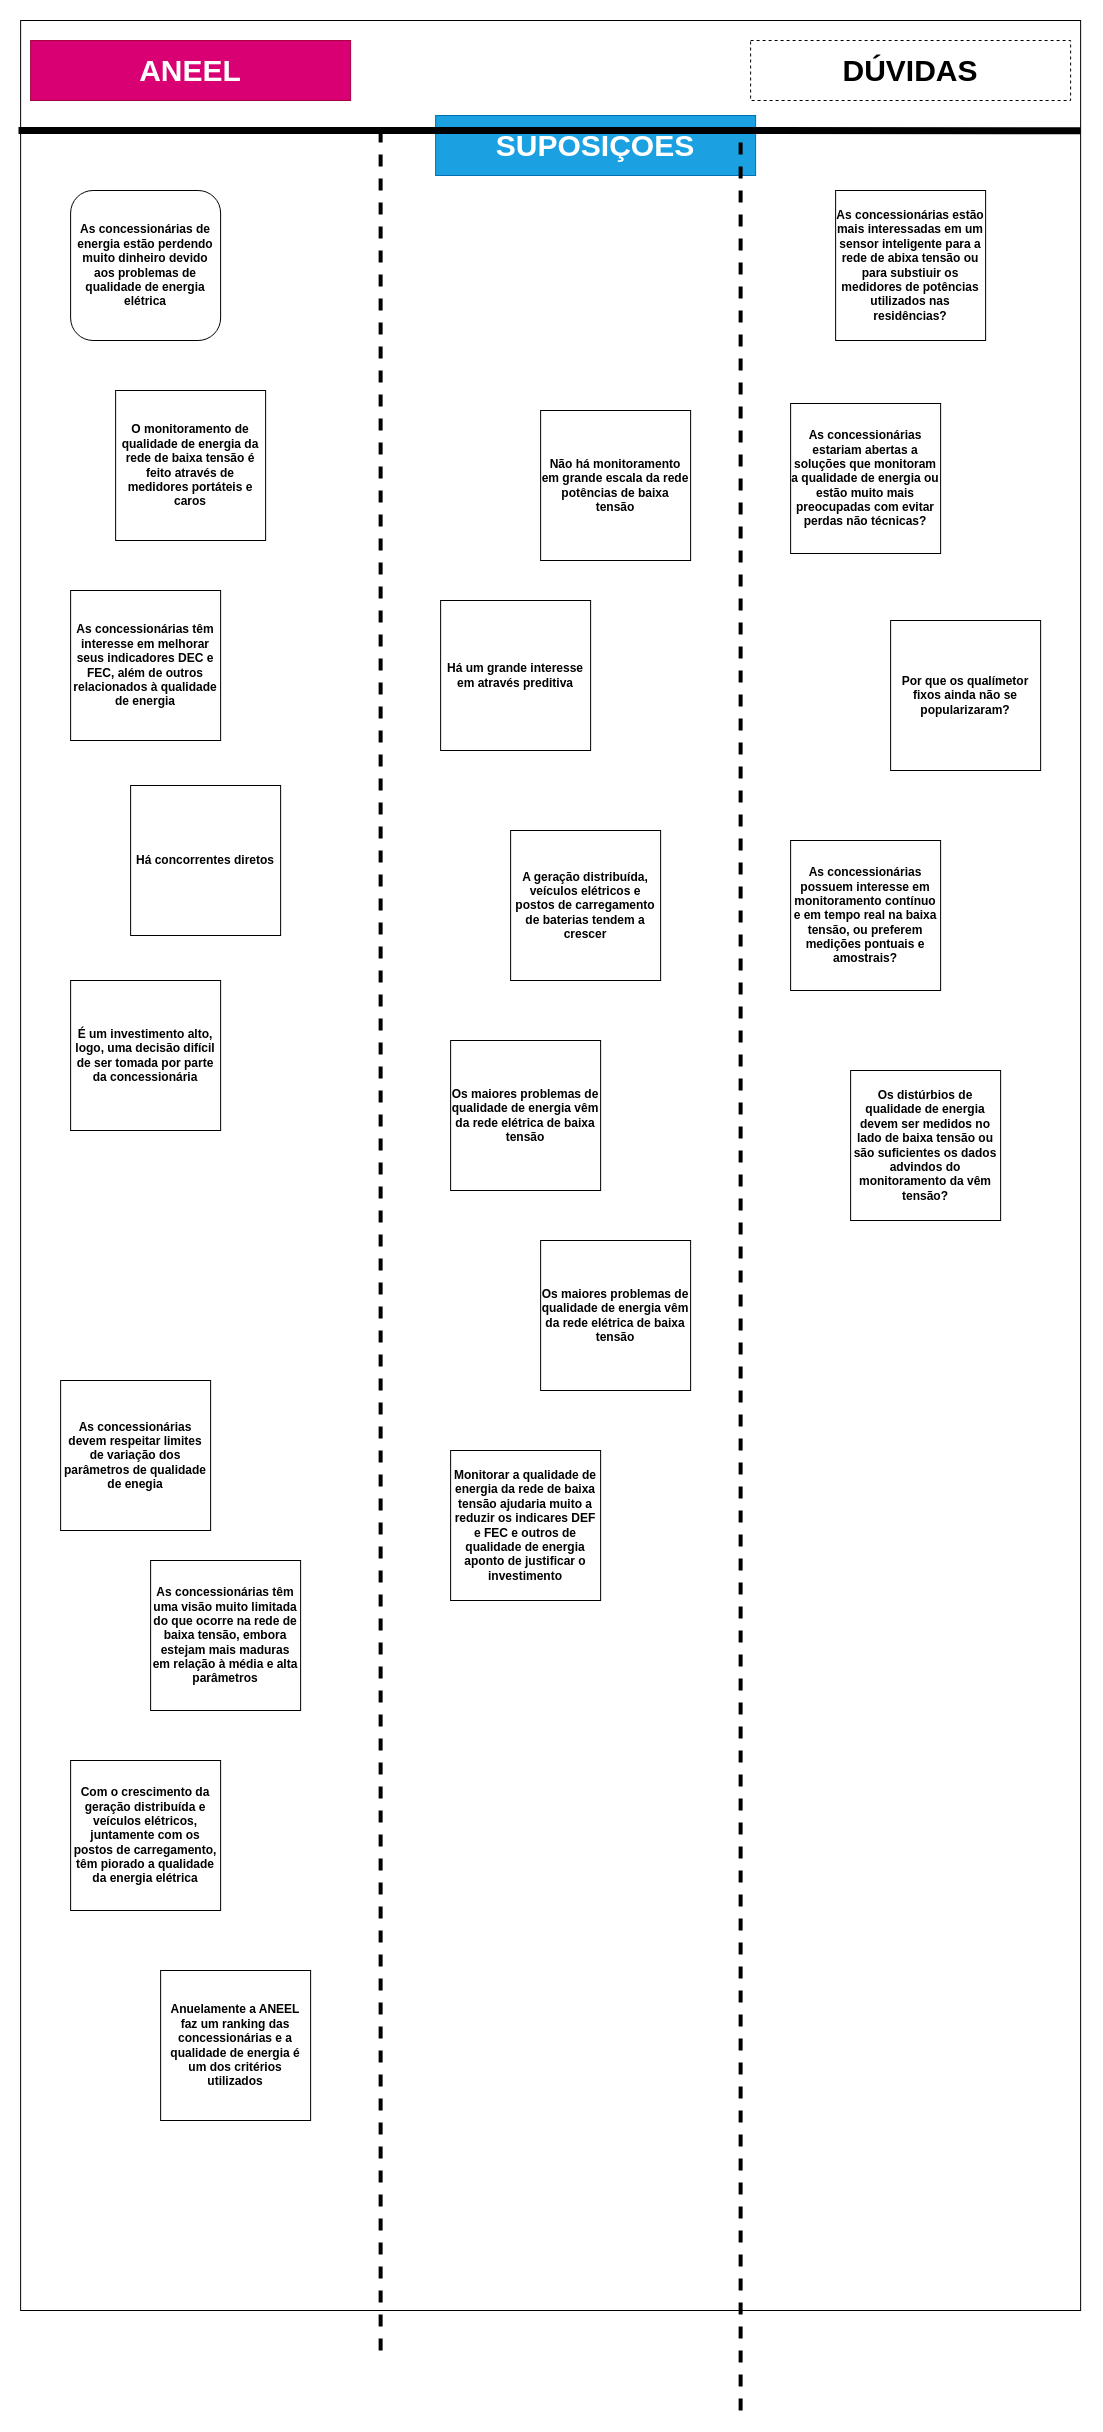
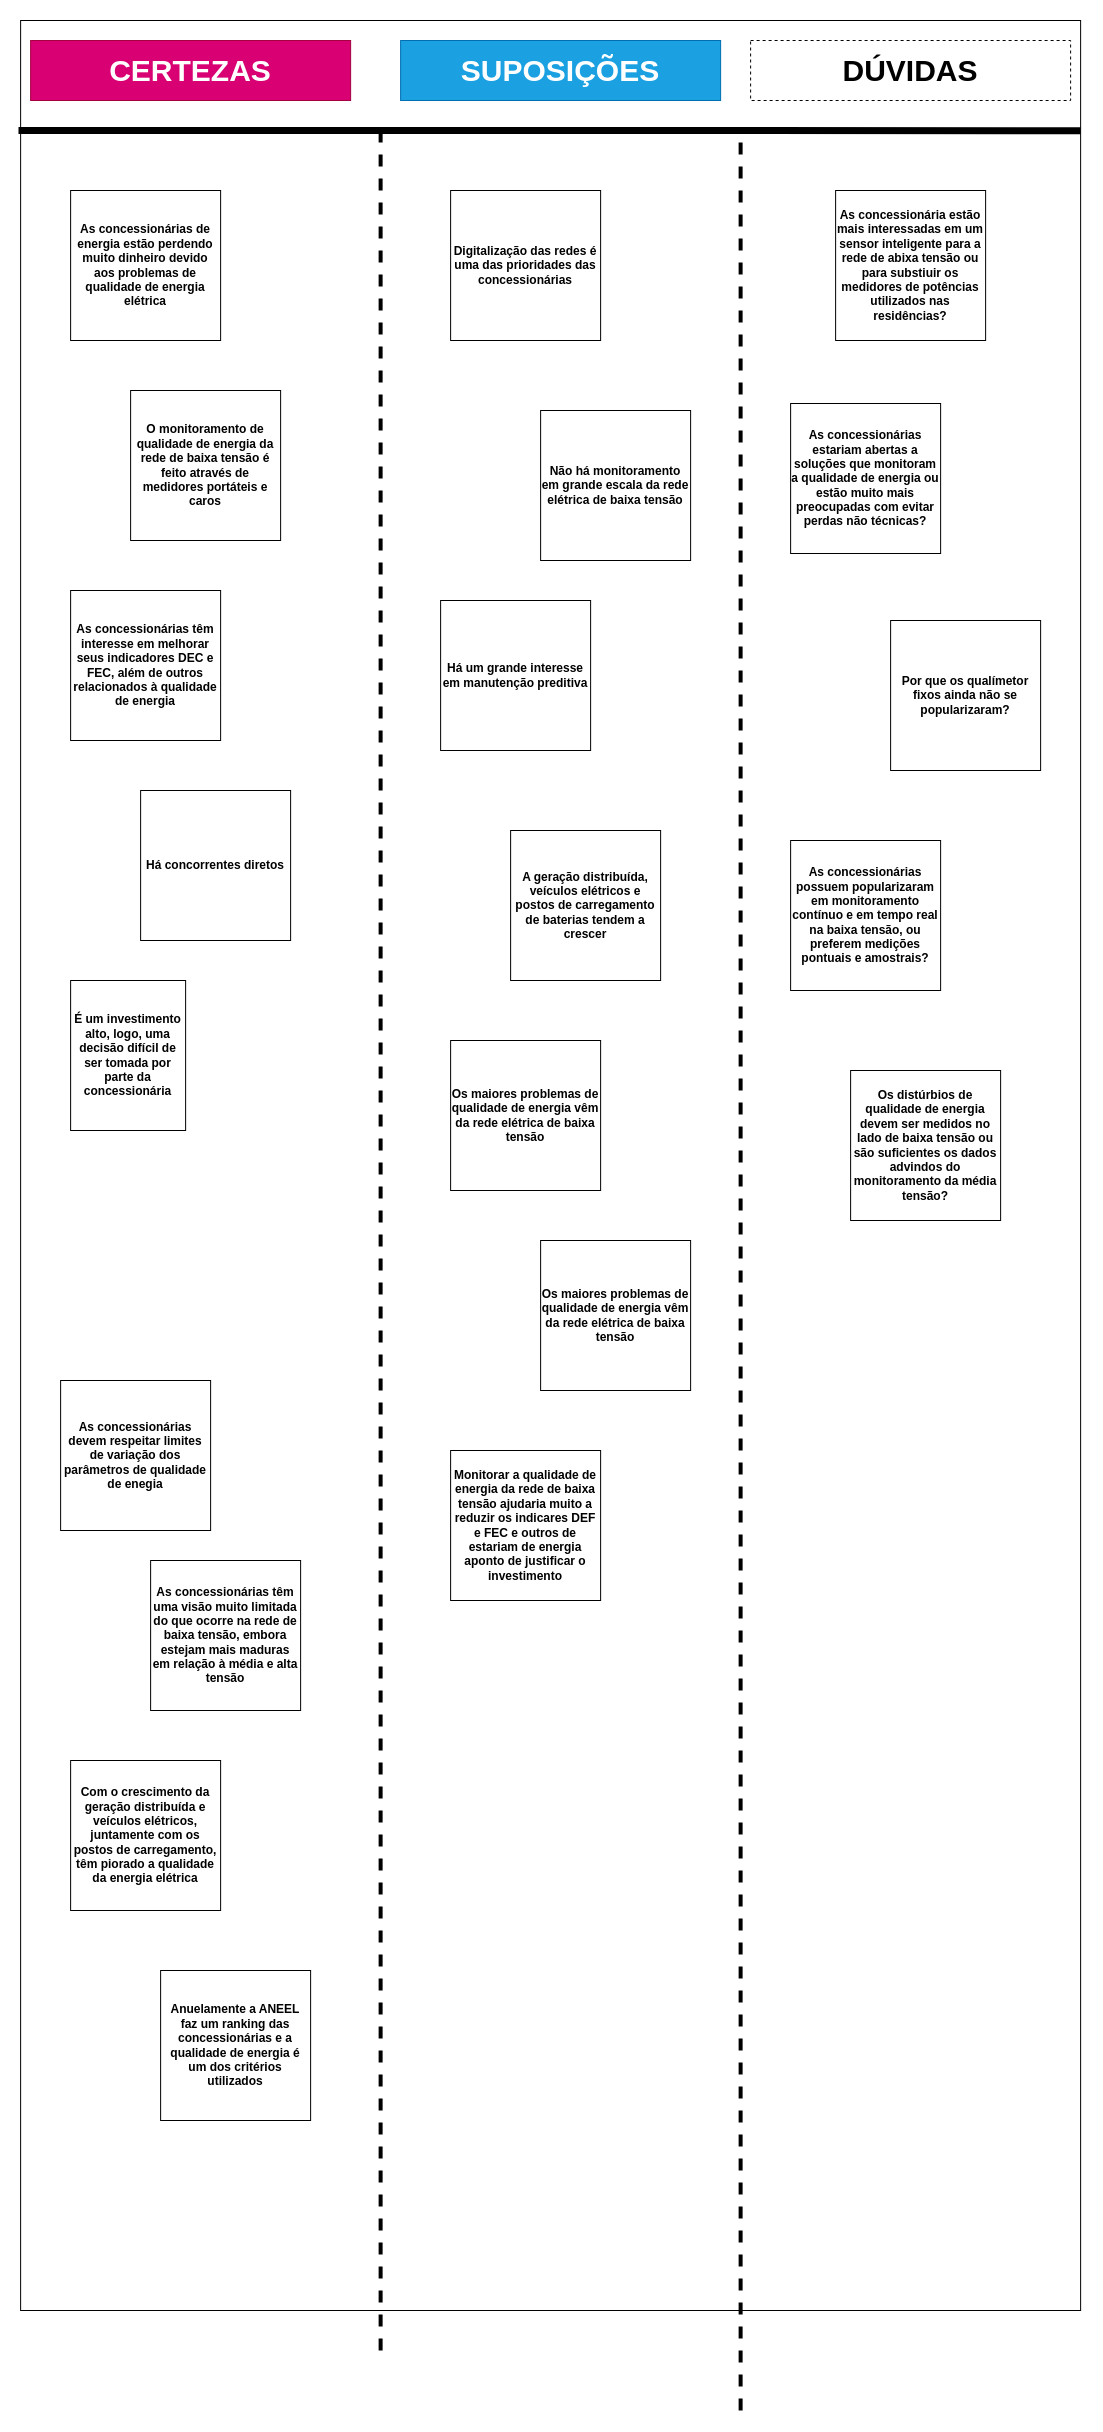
node "ANEEL": label "ANEEL" -> "CERTEZAS"
node "SUPOSIÇÕES": moved (596, 146) -> (561, 71)
node "As concessionárias de energia estão perdendo muito dinheiro devido aos problemas de qualidade de energia elétrica": shape rounded rectangle -> rectangle
node "Digitalização das redes é uma das prioridades das concessionárias": added
node "As concessionárias estão mais interessadas em um sensor inteligente para a rede de abixa tensão ou para substiuir os medidores de potências utilizados nas residências?": label "As concessionárias estão mais interessadas em um sensor inteligente para a rede de abixa tensão ou para substiuir os medidores de potências utilizados nas residências?" -> "As concessionária estão mais interessadas em um sensor inteligente para a rede de abixa tensão ou para substiuir os medidores de potências utilizados nas residências?"
node "O monitoramento de qualidade de energia da rede de baixa tensão é feito através de medidores portáteis e caros": moved (191, 466) -> (206, 466)
node "Não há monitoramento em grande escala da rede potências de baixa tensão": label "Não há monitoramento em grande escala da rede potências de baixa tensão" -> "Não há monitoramento em grande escala da rede elétrica de baixa tensão"
node "Há um grande interesse em através preditiva": label "Há um grande interesse em através preditiva" -> "Há um grande interesse em manutenção preditiva"
node "Há concorrentes diretos": moved (206, 861) -> (216, 866)
node "As concessionárias possuem interesse em monitoramento contínuo e em tempo real na baixa tensão, ou preferem medições pontuais e amostrais?": label "As concessionárias possuem interesse em monitoramento contínuo e em tempo real na baixa tensão, ou preferem medições pontuais e amostrais?" -> "As concessionárias possuem popularizaram em monitoramento contínuo e em tempo real na baixa tensão, ou preferem medições pontuais e amostrais?"
node "É um investimento alto, logo, uma decisão difícil de ser tomada por parte da concessionária": size 150x150 -> 115x150
node "Os distúrbios de qualidade de energia devem ser medidos no lado de baixa tensão ou são suficientes os dados advindos do monitoramento da vêm tensão?": label "Os distúrbios de qualidade de energia devem ser medidos no lado de baixa tensão ou são suficientes os dados advindos do monitoramento da vêm tensão?" -> "Os distúrbios de qualidade de energia devem ser medidos no lado de baixa tensão ou são suficientes os dados advindos do monitoramento da média tensão?"
node "Monitorar a qualidade de energia da rede de baixa tensão ajudaria muito a reduzir os indicares DEF e FEC e outros de qualidade de energia aponto de justificar o investimento": label "Monitorar a qualidade de energia da rede de baixa tensão ajudaria muito a reduzir os indicares DEF e FEC e outros de qualidade de energia aponto de justificar o investimento" -> "Monitorar a qualidade de energia da rede de baixa tensão ajudaria muito a reduzir os indicares DEF e FEC e outros de estariam de energia aponto de justificar o investimento"
node "As concessionárias têm uma visão muito limitada do que ocorre na rede de baixa tensão, embora estejam mais maduras em relação à média e alta parâmetros": label "As concessionárias têm uma visão muito limitada do que ocorre na rede de baixa tensão, embora estejam mais maduras em relação à média e alta parâmetros" -> "As concessionárias têm uma visão muito limitada do que ocorre na rede de baixa tensão, embora estejam mais maduras em relação à média e alta tensão"
